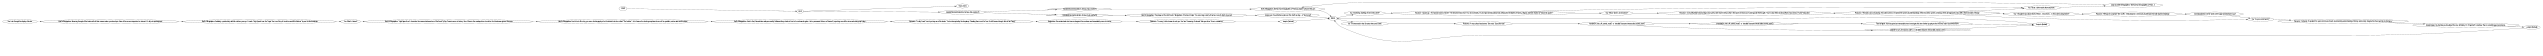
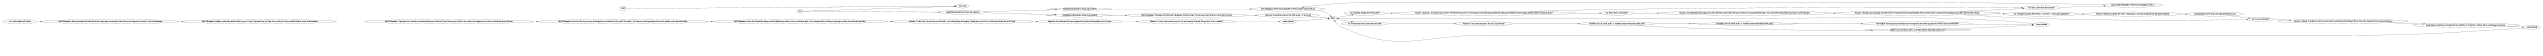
edge "START" -> "input": now "START" -> "You: [Leave.]"
node "You: Look through the display of books.": label "You: Look through the display of books." -> "You: Look through the bell of books."
node "You: What's it about?": removed
